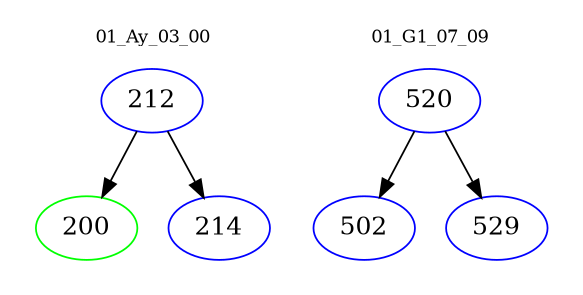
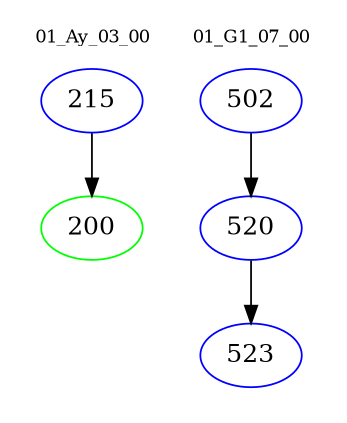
cluster "01_G1_07_09": label "01_G1_07_09" -> "01_G1_07_00"
node "212": label "212" -> "215"
edge "520" -> "502": reversed
node "214": removed
node "529": label "529" -> "523"
